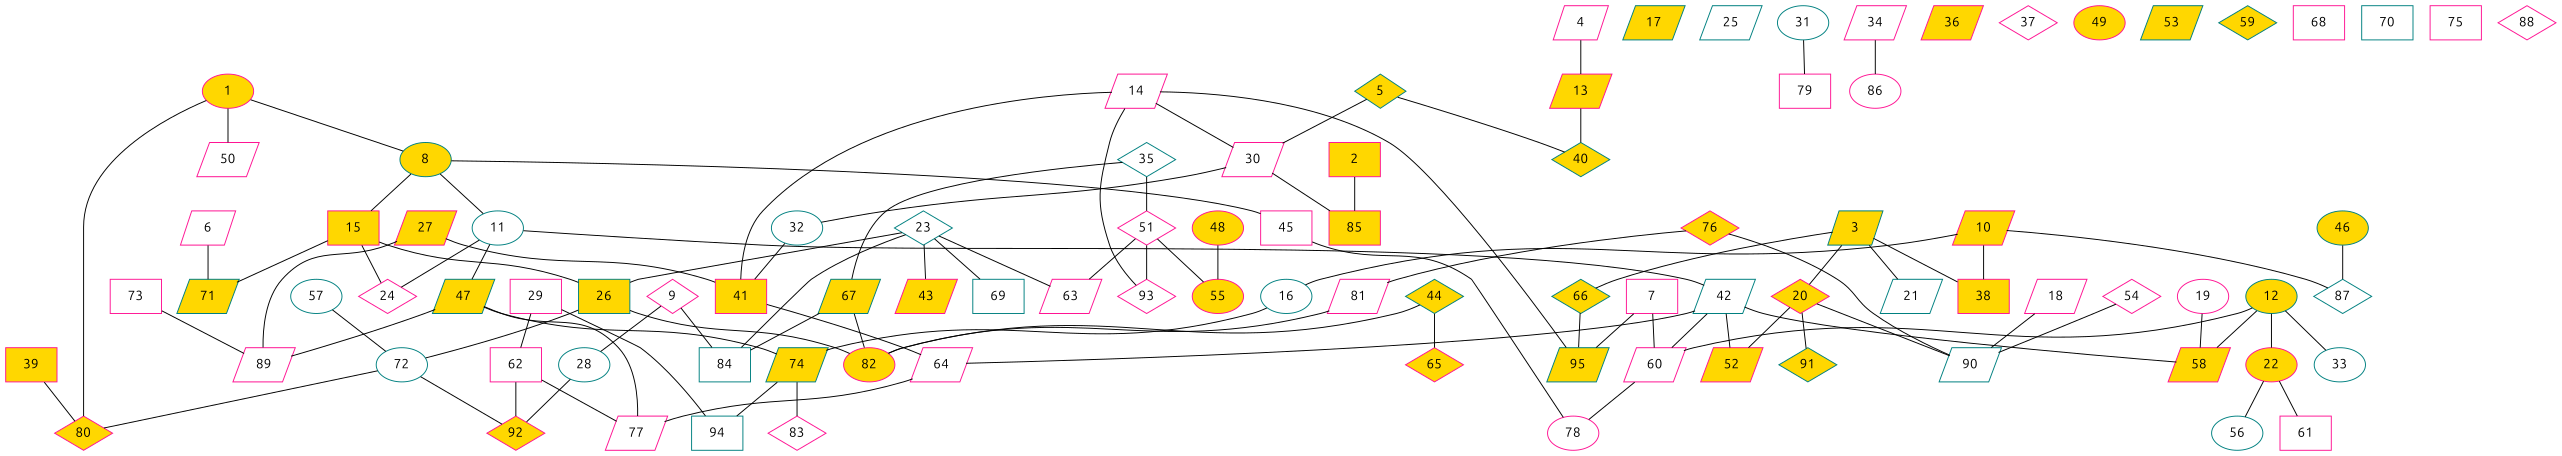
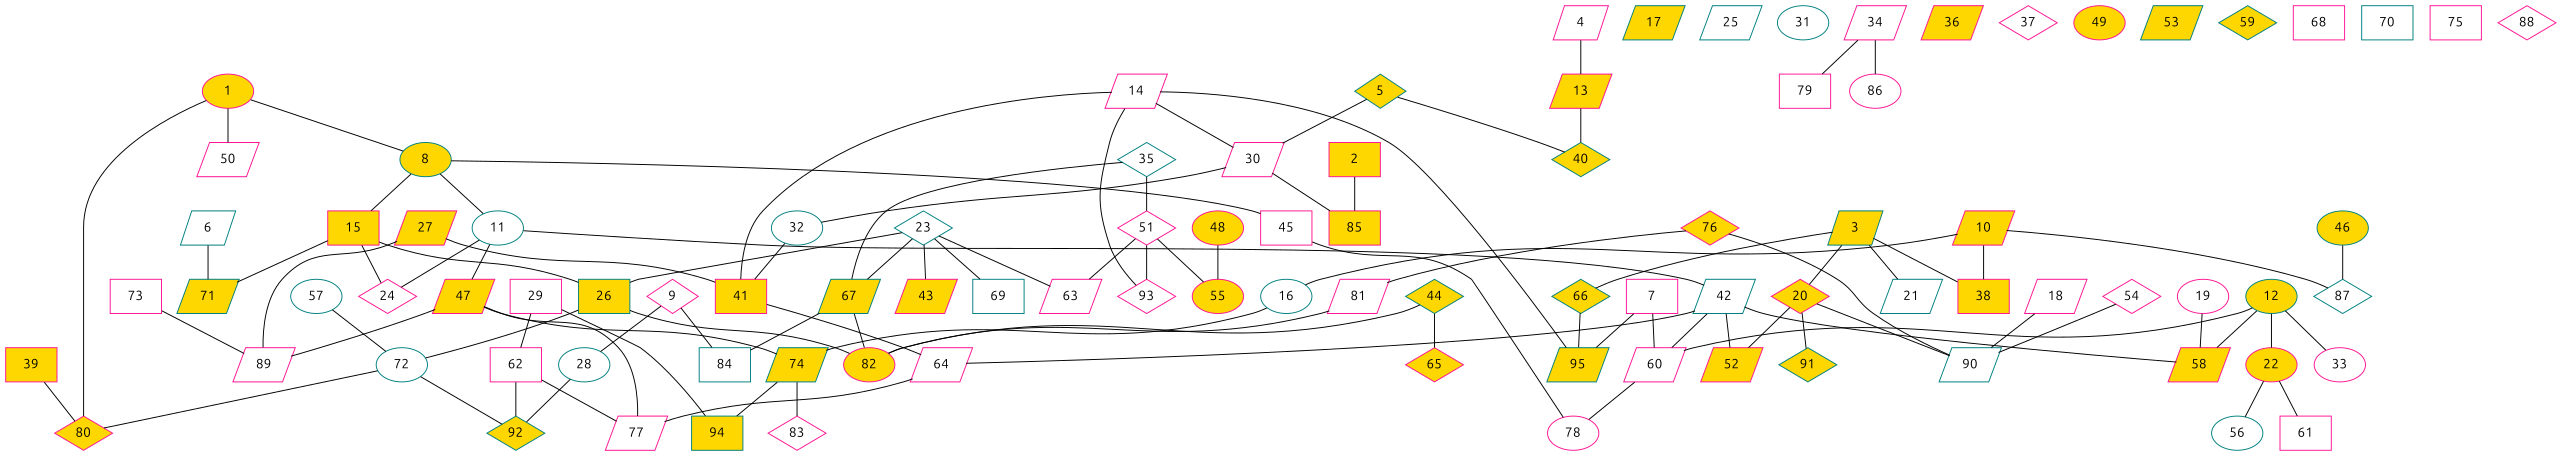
edge "31" -- "79": now "34" -- "79"
node "6": color deeppink -> teal
edge "23" -- "84": now "23" -- "67"
node "47": color teal -> deeppink
node "33": color teal -> deeppink
node "92": color deeppink -> teal
node "94": fillcolor white -> gold
